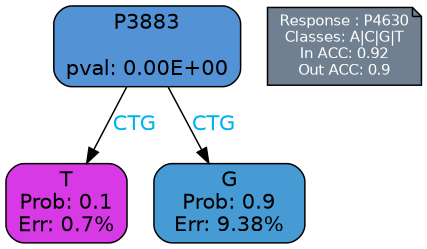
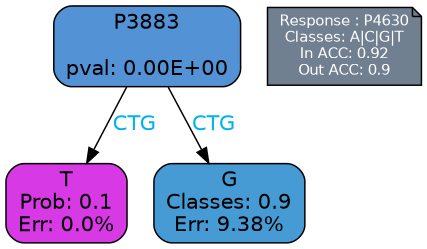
node "T Prob: 0.1 Err: 0.7%": label "T Prob: 0.1 Err: 0.7%" -> "T Prob: 0.1 Err: 0.0%"
node "G Prob: 0.9 Err: 9.38%": label "G Prob: 0.9 Err: 9.38%" -> "G Classes: 0.9 Err: 9.38%"
